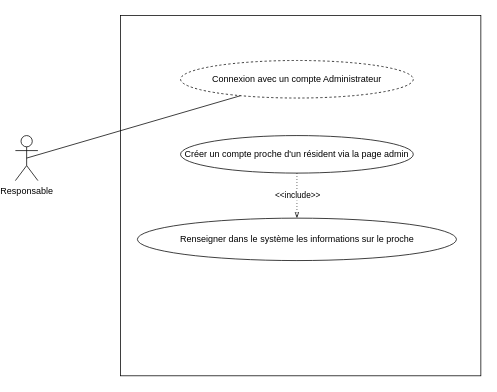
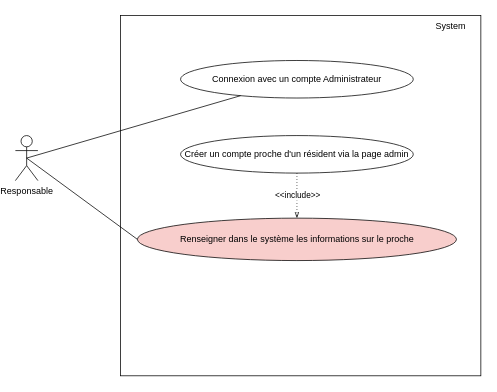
node "System": added
node "Connexion avec un compte Administrateur": style dashed -> solid
edge "Responsable" -- "Renseigner dans le système les informations sur le proche": added
node "Renseigner dans le système les informations sur le proche": fillcolor #ffffff -> #f8cecc
